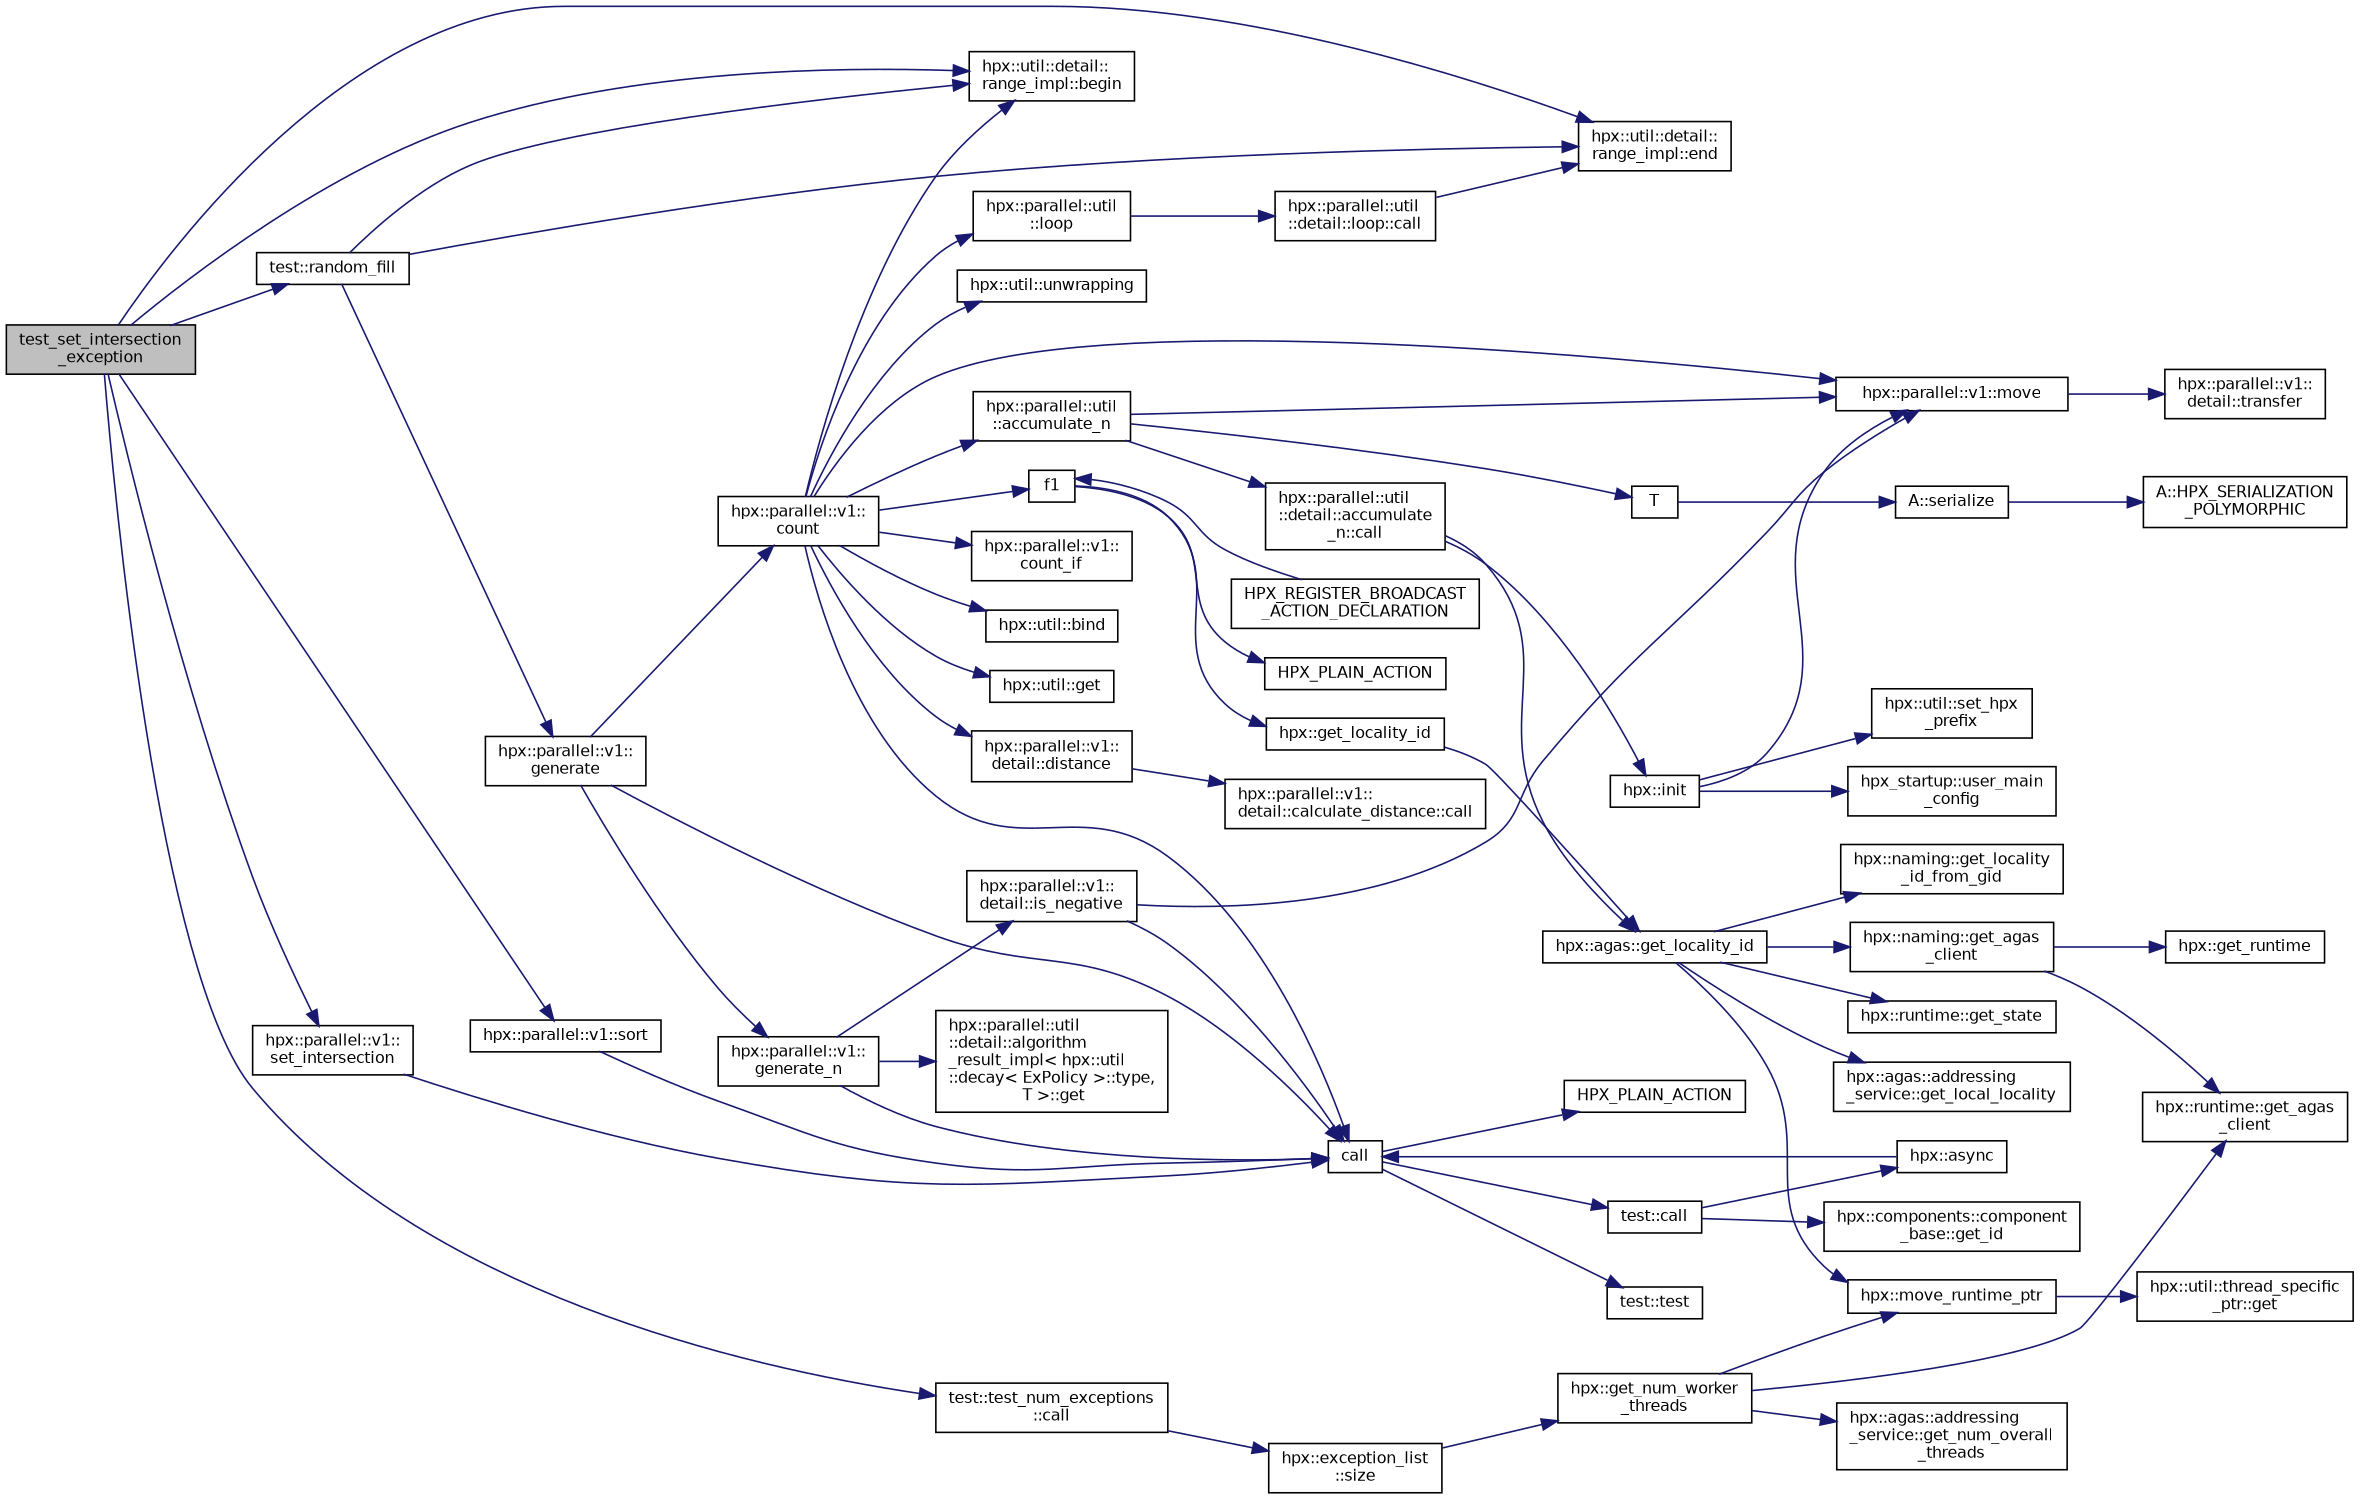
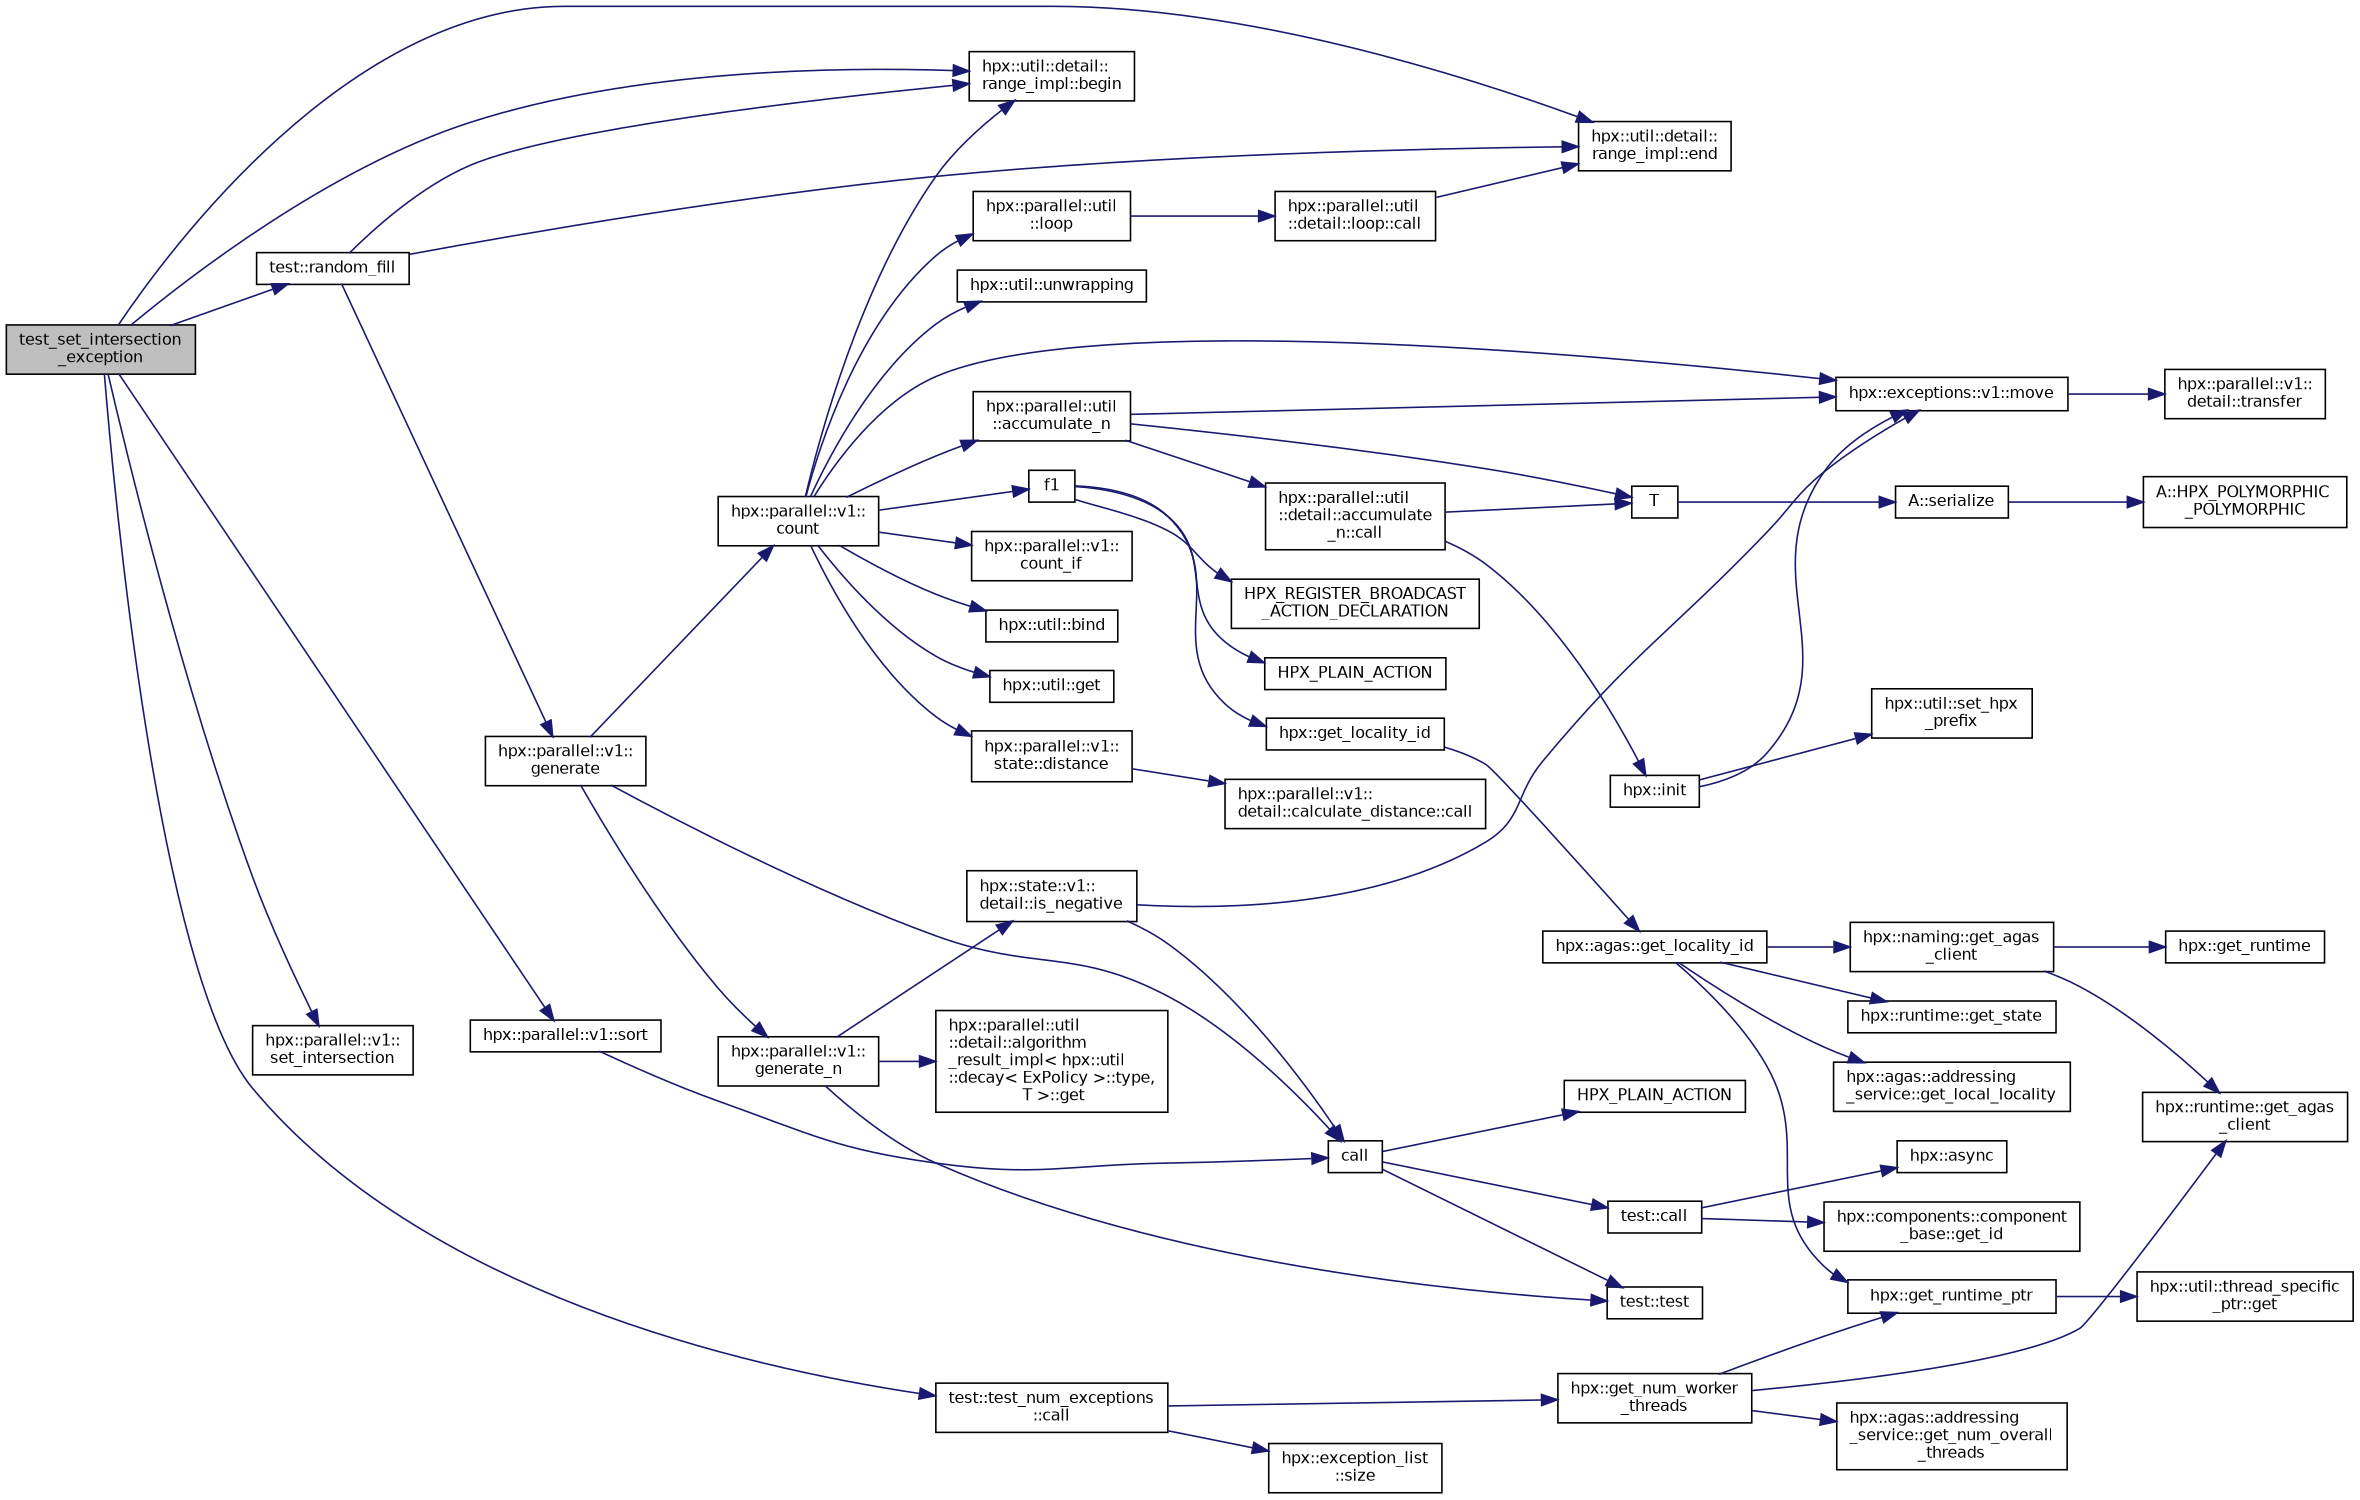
node "hpx::parallel::v1::move": label "hpx::parallel::v1::move" -> "hpx::exceptions::v1::move"
node "A::HPX_SERIALIZATION _POLYMORPHIC": label "A::HPX_SERIALIZATION _POLYMORPHIC" -> "A::HPX_POLYMORPHIC _POLYMORPHIC"
edge "HPX_REGISTER_BROADCAST _ACTION_DECLARATION" -> "f1": reversed
edge "hpx::parallel::util ::detail::accumulate _n::call" -> "hpx::agas::get_locality_id": now "hpx::parallel::util ::detail::accumulate _n::call" -> "T"
node "hpx::parallel::v1:: detail::distance": label "hpx::parallel::v1:: detail::distance" -> "hpx::parallel::v1:: state::distance"
node "hpx_startup::user_main _config": removed
edge "hpx::parallel::v1:: count" -> "call": removed
node "hpx::naming::get_locality _id_from_gid": removed
node "hpx::parallel::v1:: detail::is_negative": label "hpx::parallel::v1:: detail::is_negative" -> "hpx::state::v1:: detail::is_negative"
edge "hpx::parallel::v1:: generate_n" -> "call": now "hpx::parallel::v1:: generate_n" -> "test::test"
edge "hpx::async" -> "call": removed
edge "hpx::parallel::v1:: set_intersection" -> "call": removed
node "hpx::move_runtime_ptr": label "hpx::move_runtime_ptr" -> "hpx::get_runtime_ptr"
edge "hpx::exception_list ::size" -> "hpx::get_num_worker _threads": now "test::test_num_exceptions ::call" -> "hpx::get_num_worker _threads"
